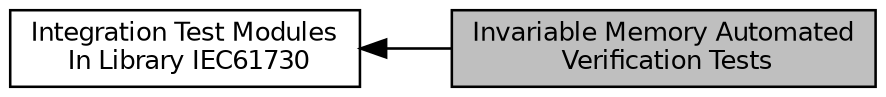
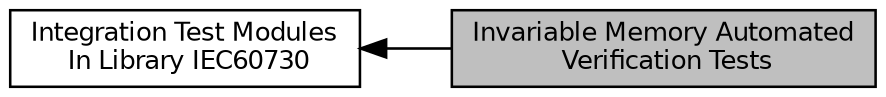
node "Integration Test Modules In Library IEC61730": label "Integration Test Modules In Library IEC61730" -> "Integration Test Modules In Library IEC60730"
